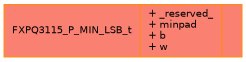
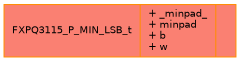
node "FXPQ3115_P_MIN_LSB_t": text "+ _reserved_" -> "+ _minpad_"
